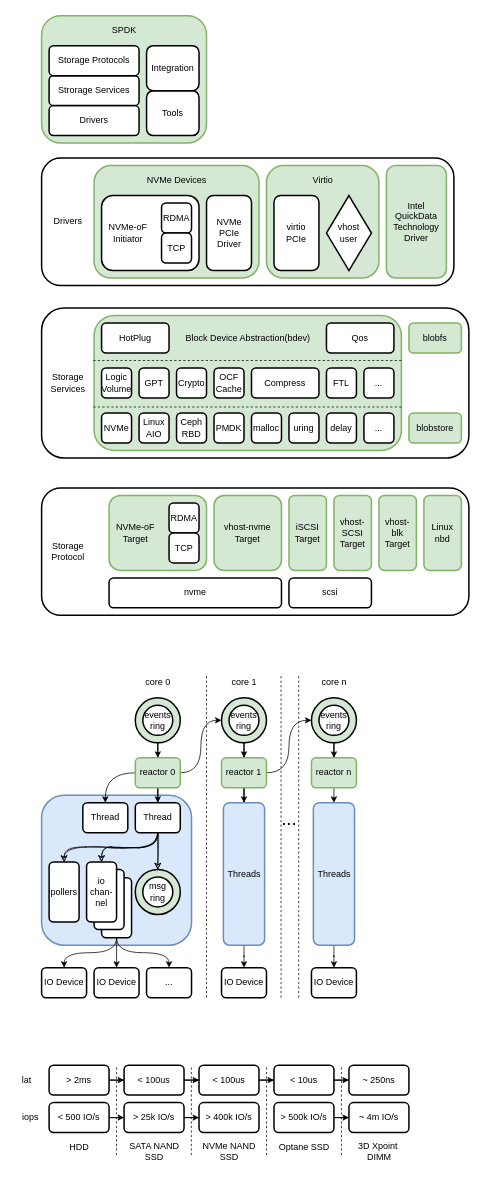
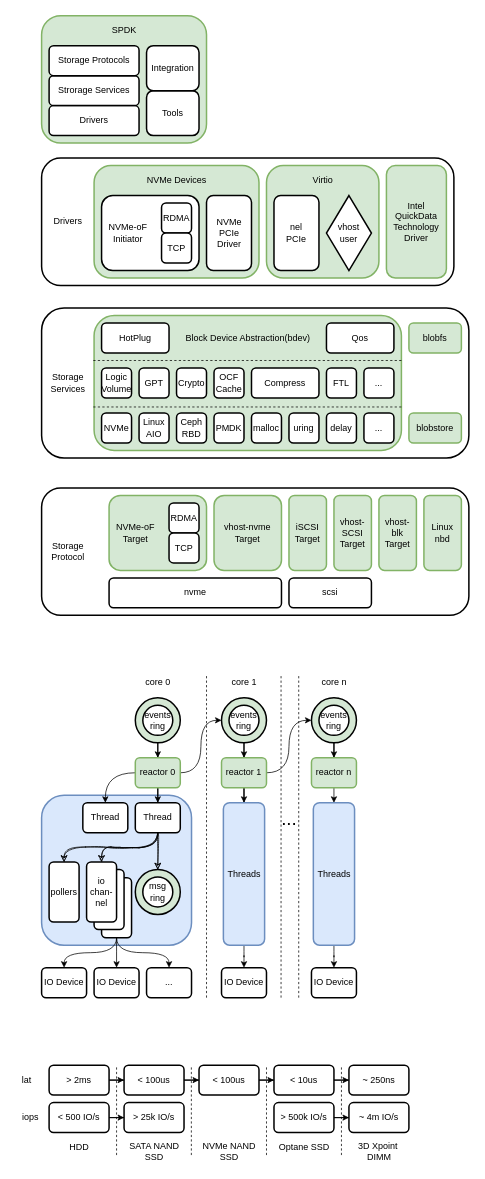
node "virtio PCIe": label "virtio PCIe" -> "nel PCIe"
edge "> 25k IO/s" -> "> 400k IO/s": removed
node "> 400k IO/s": removed
